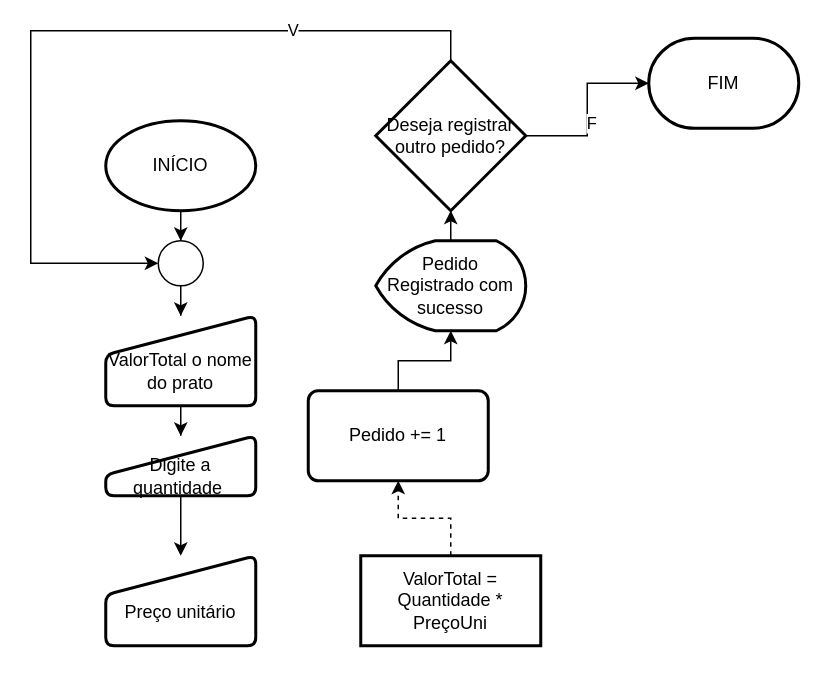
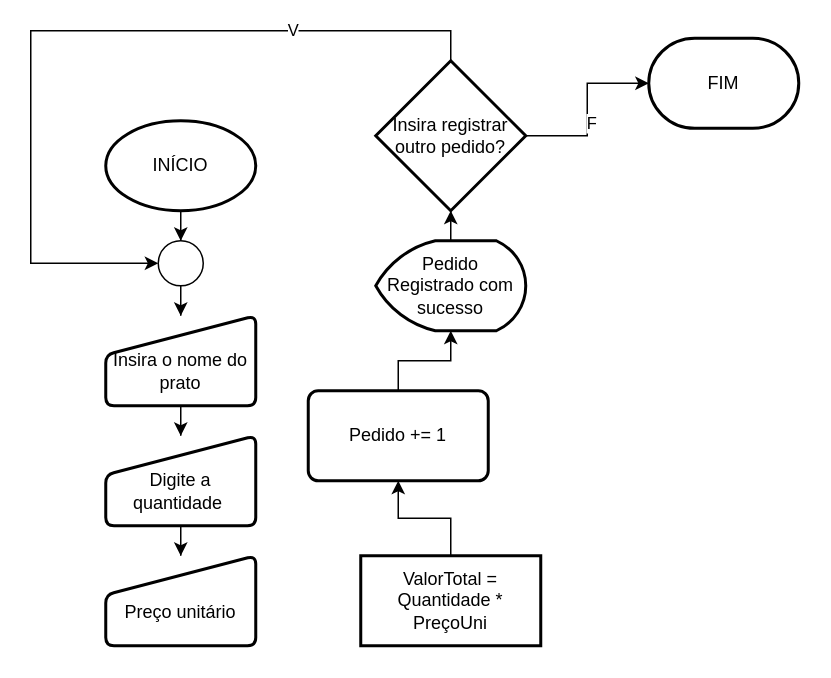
node "Deseja registrar outro pedido?": label "Deseja registrar outro pedido?" -> "Insira registrar outro pedido?"
node "ValorTotal o nome do prato": label "ValorTotal o nome do prato" -> "Insira o nome do prato"
node "Digite a quantidade": size 150x60 -> 150x90
edge "ValorTotal = Quantidade * PreçoUni" -> "Pedido += 1": style dashed -> solid
